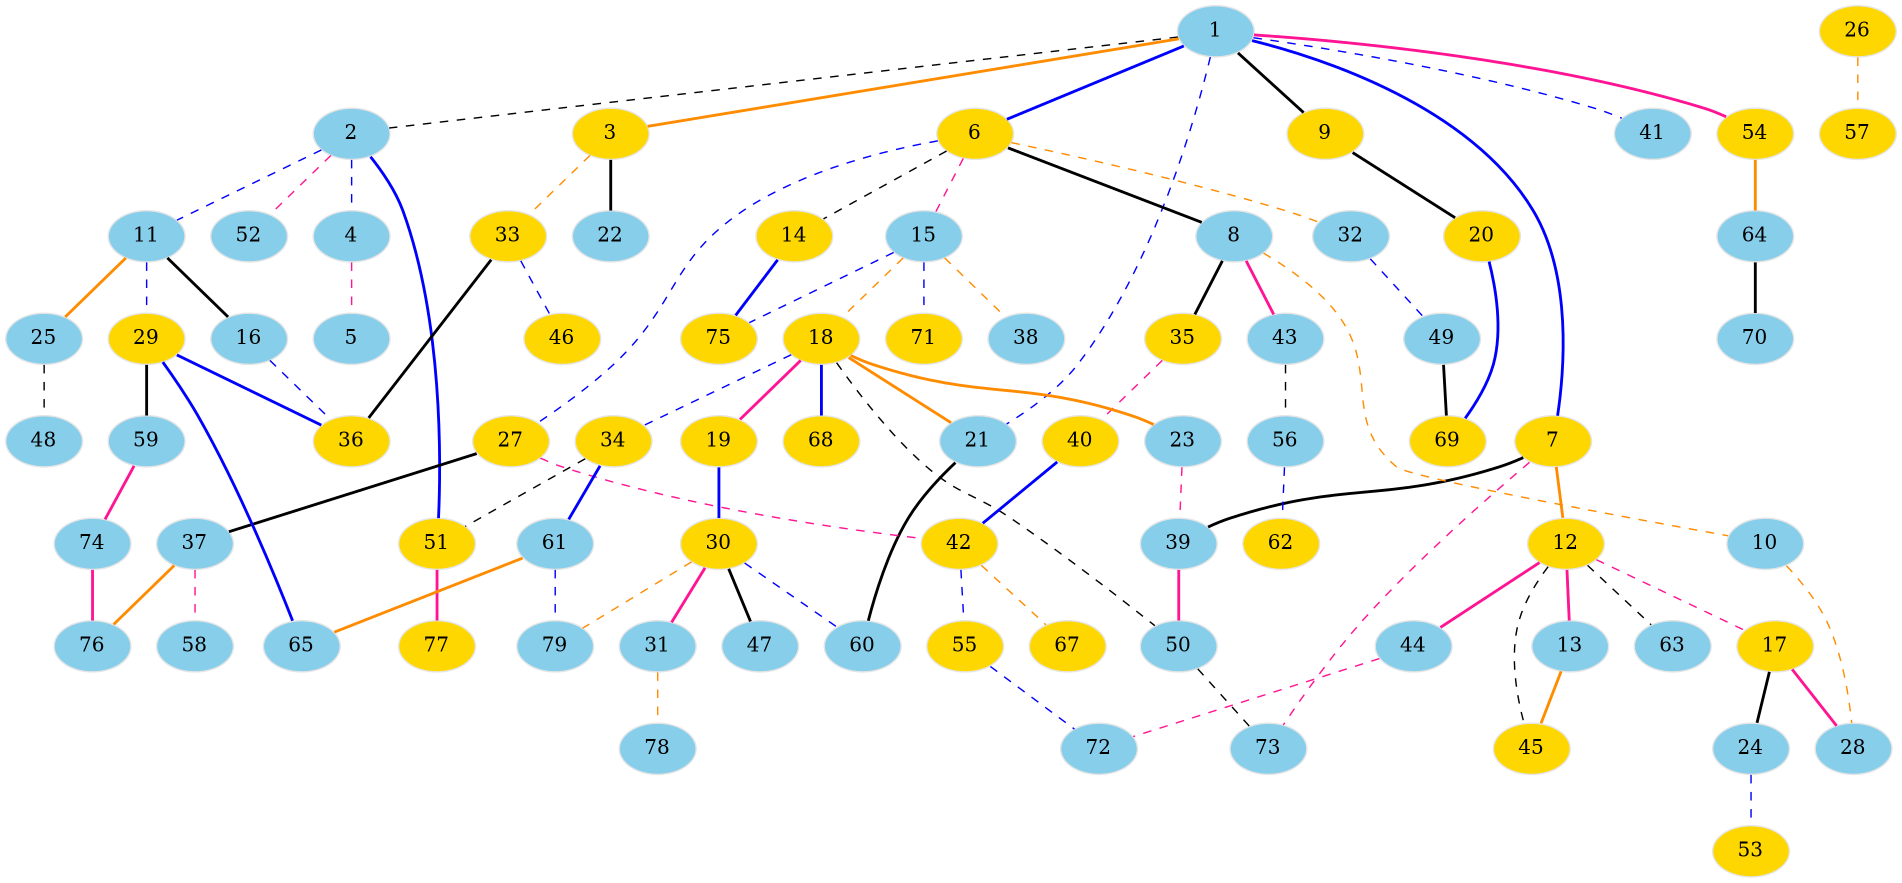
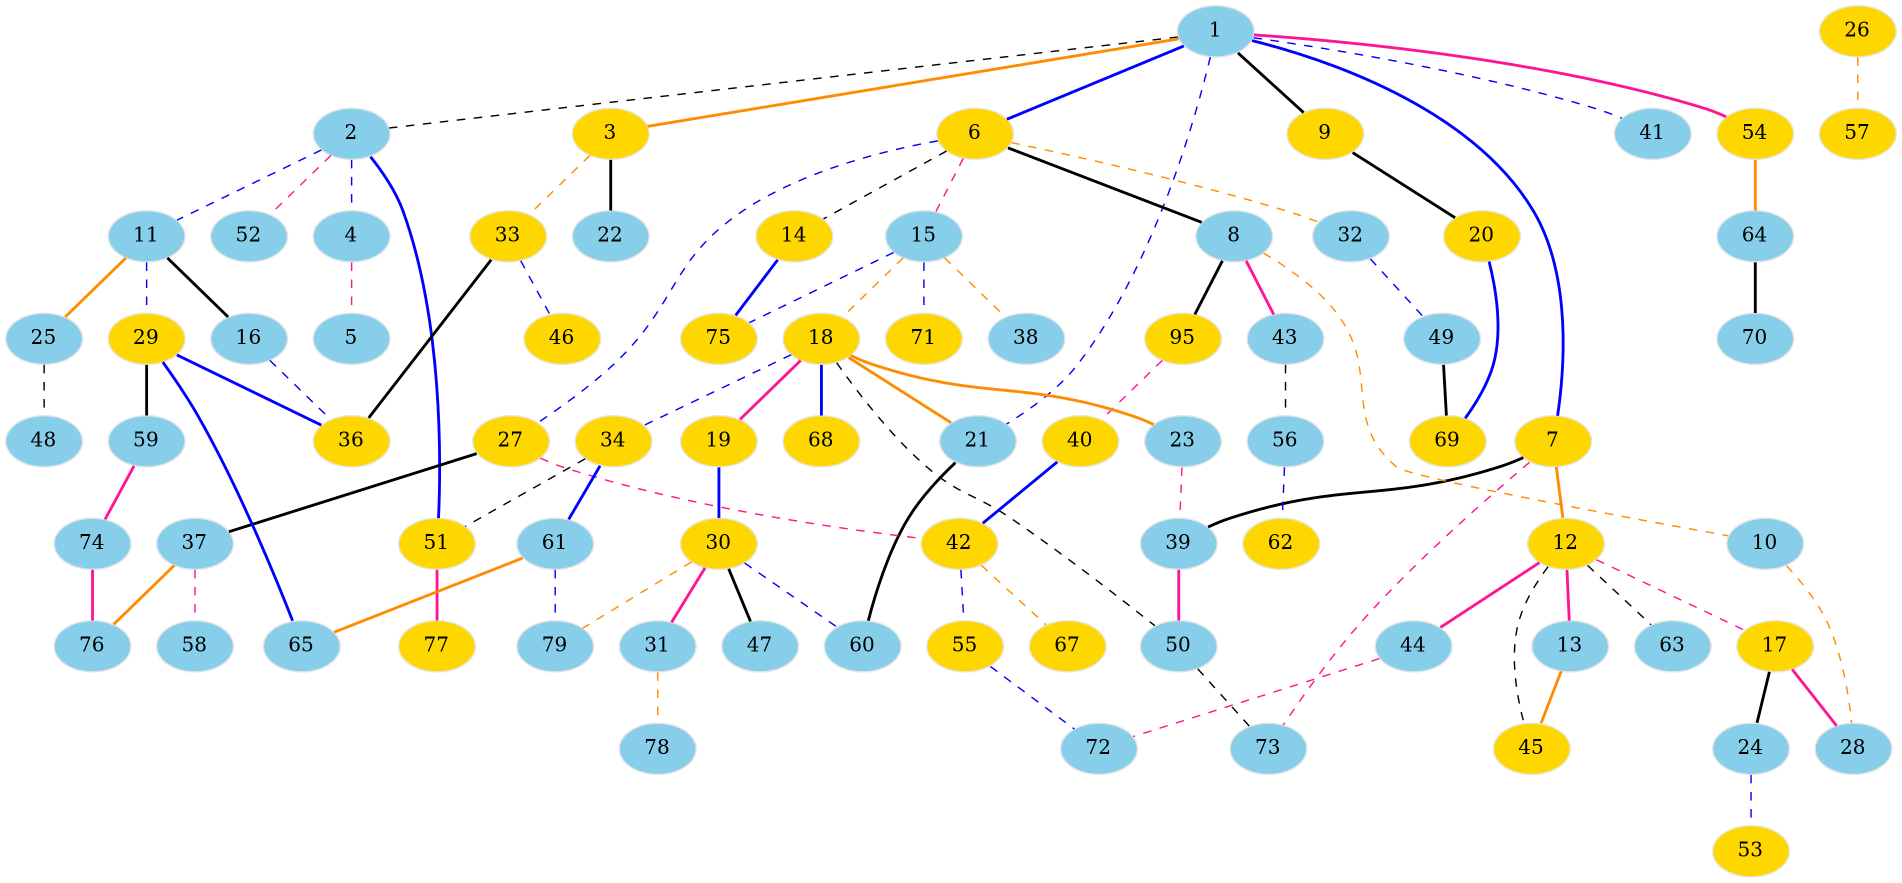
node "35": label "35" -> "95"
